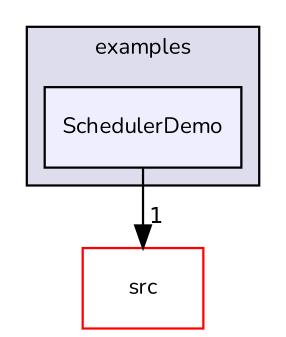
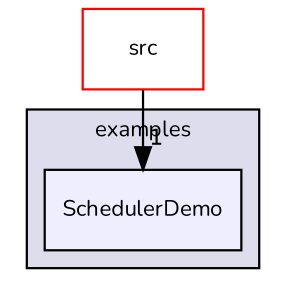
edge "SchedulerDemo" -> "src": reversed
